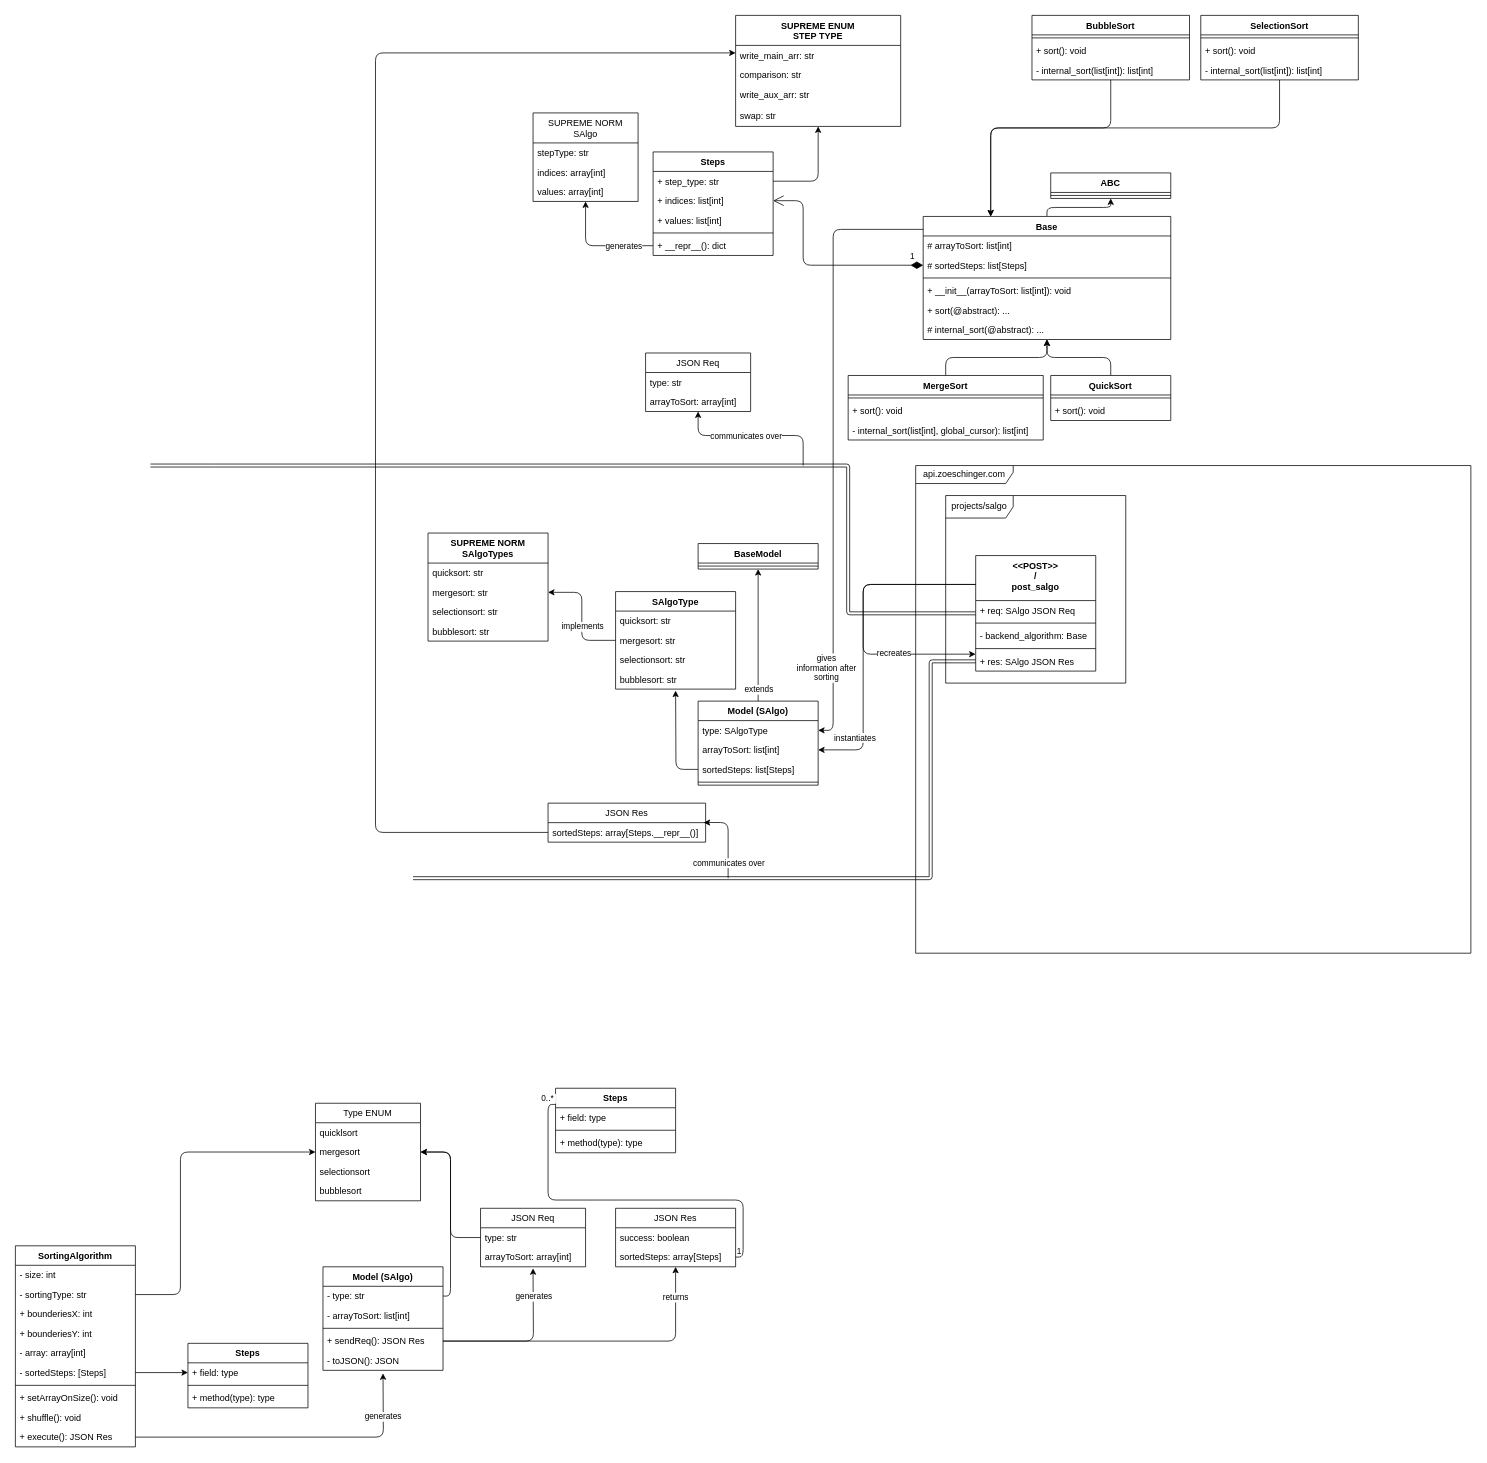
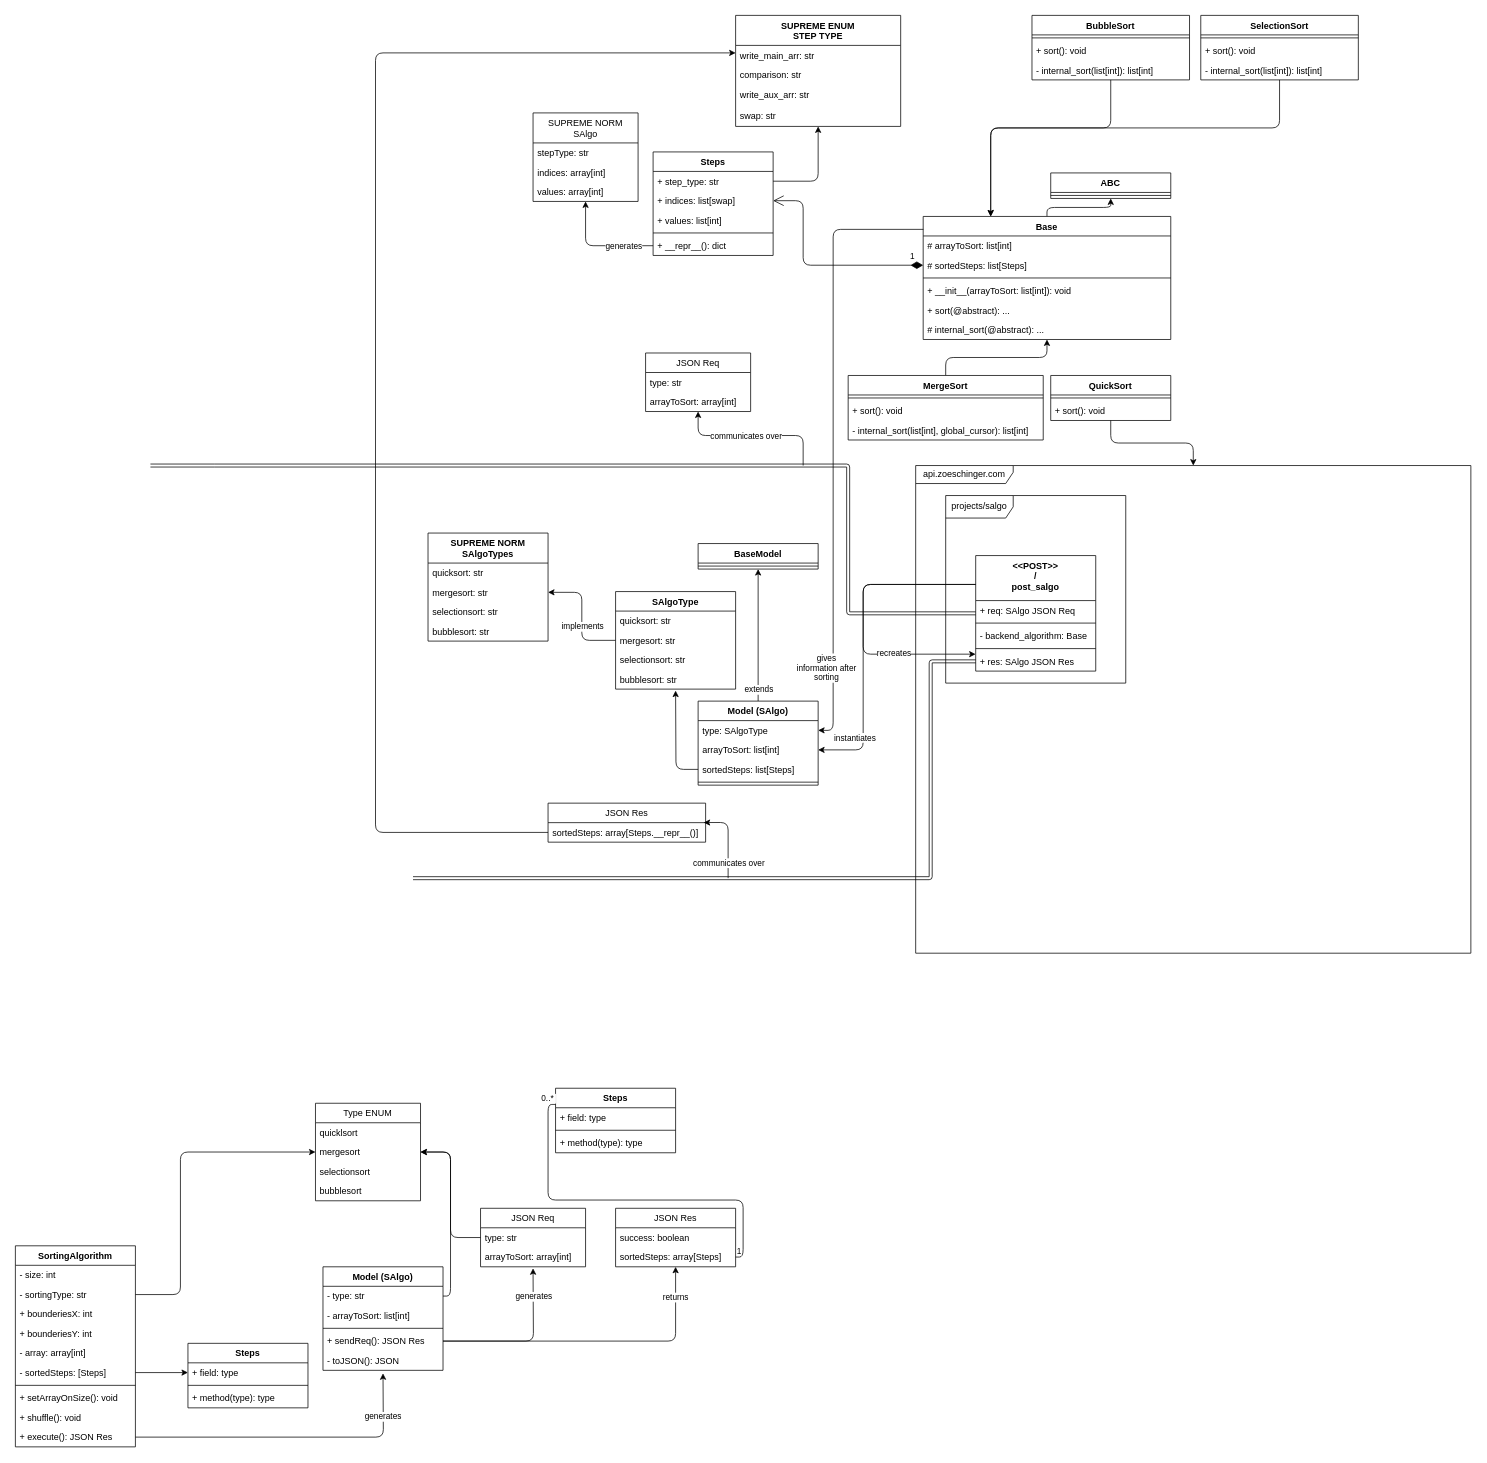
node "+ indices: list[int]": label "+ indices: list[int]" -> "+ indices: list[swap]"
edge "QuickSort" -> "Base": now "QuickSort" -> "api.zoeschinger.com"
